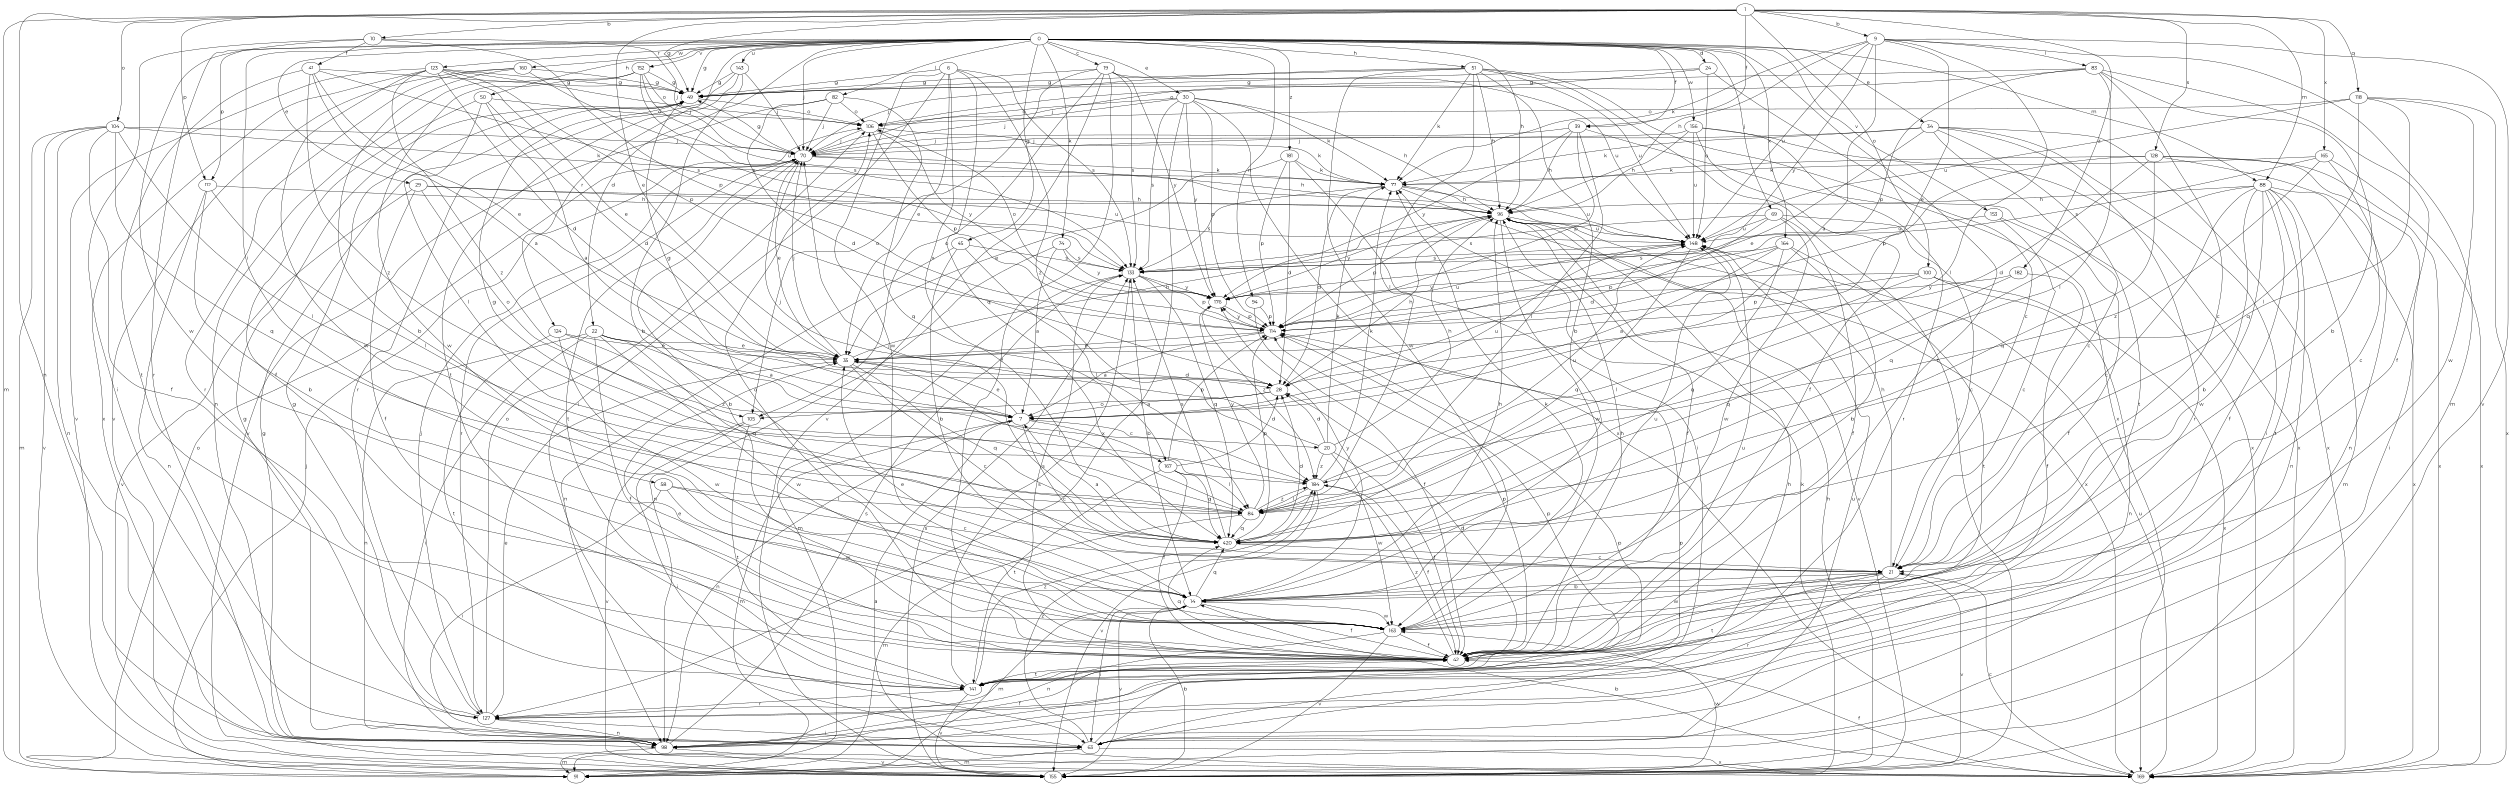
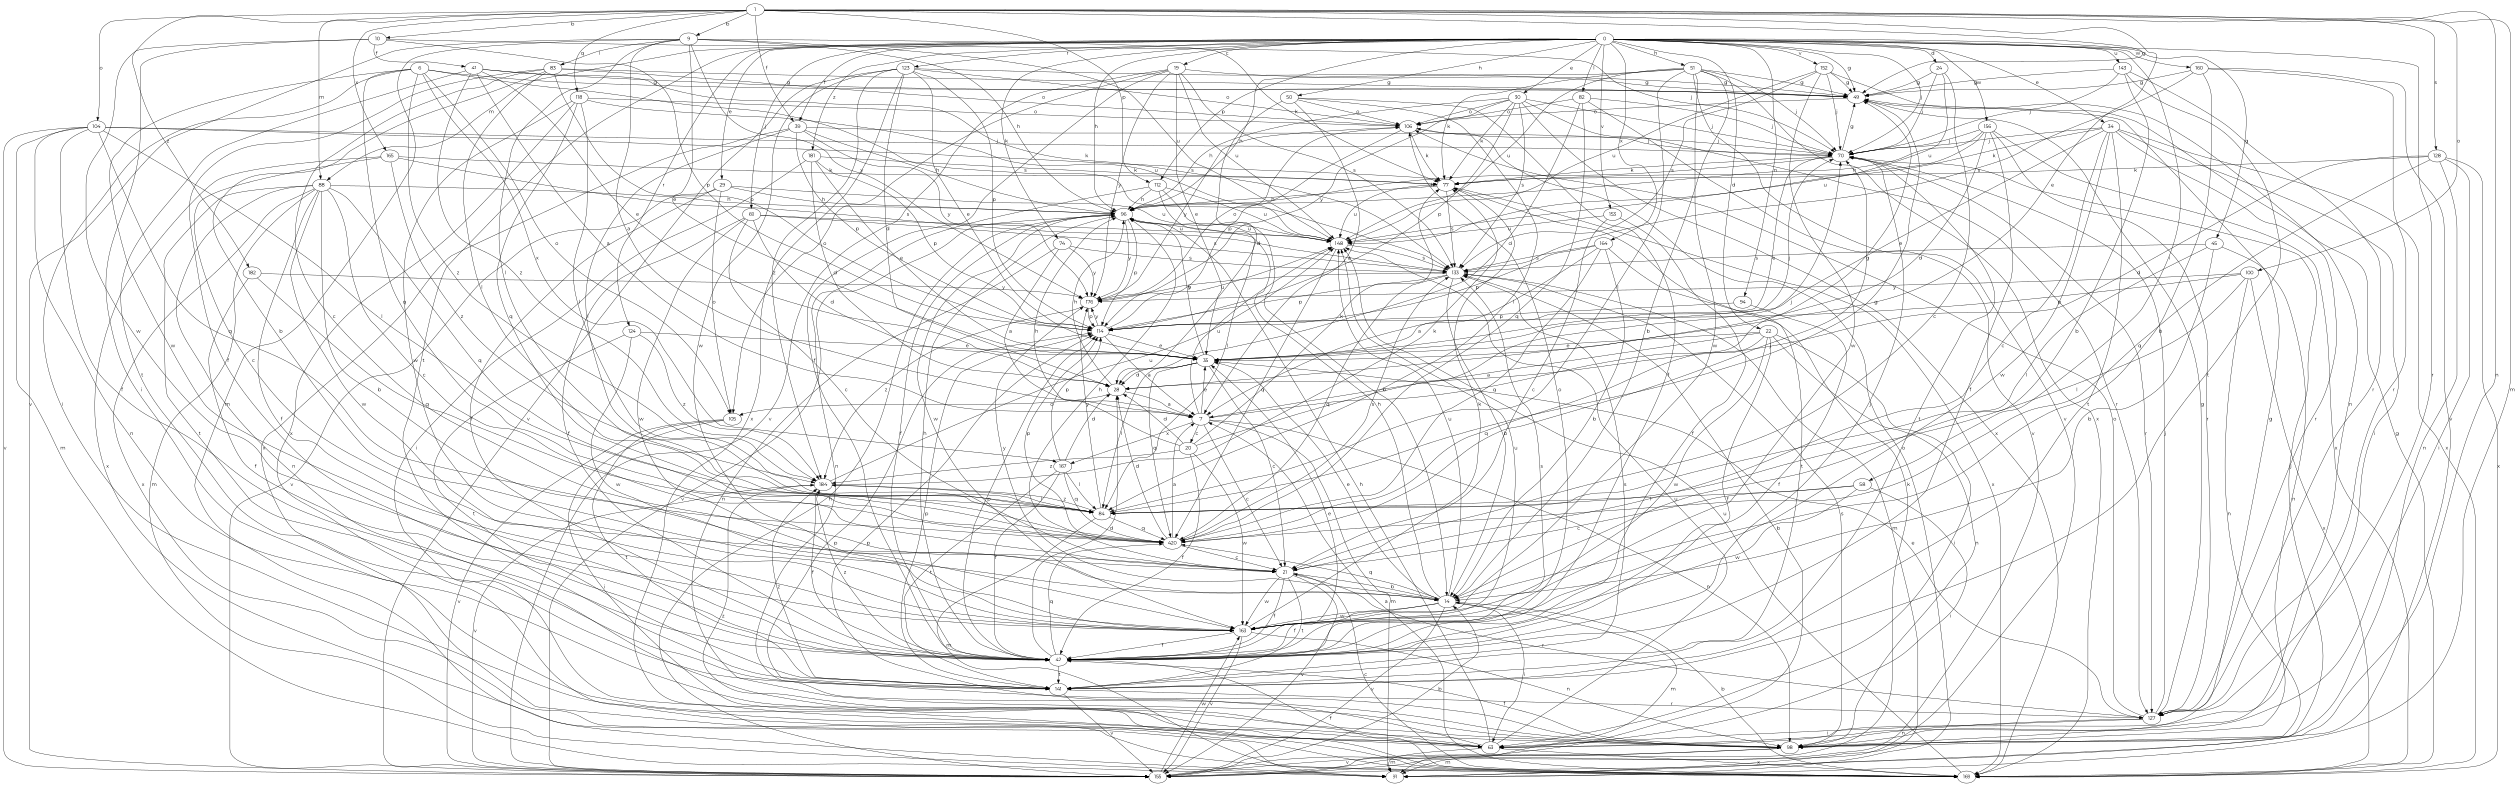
edge "112" -> "148": added, label "u"
edge "77" -> "28": now "156" -> "28"
edge "128" -> "114": removed, label "p"
edge "42" -> "70": label "b" -> "j"
edge "34" -> "163": added, label "w"
edge "155" -> "133": label "s" -> "b"
